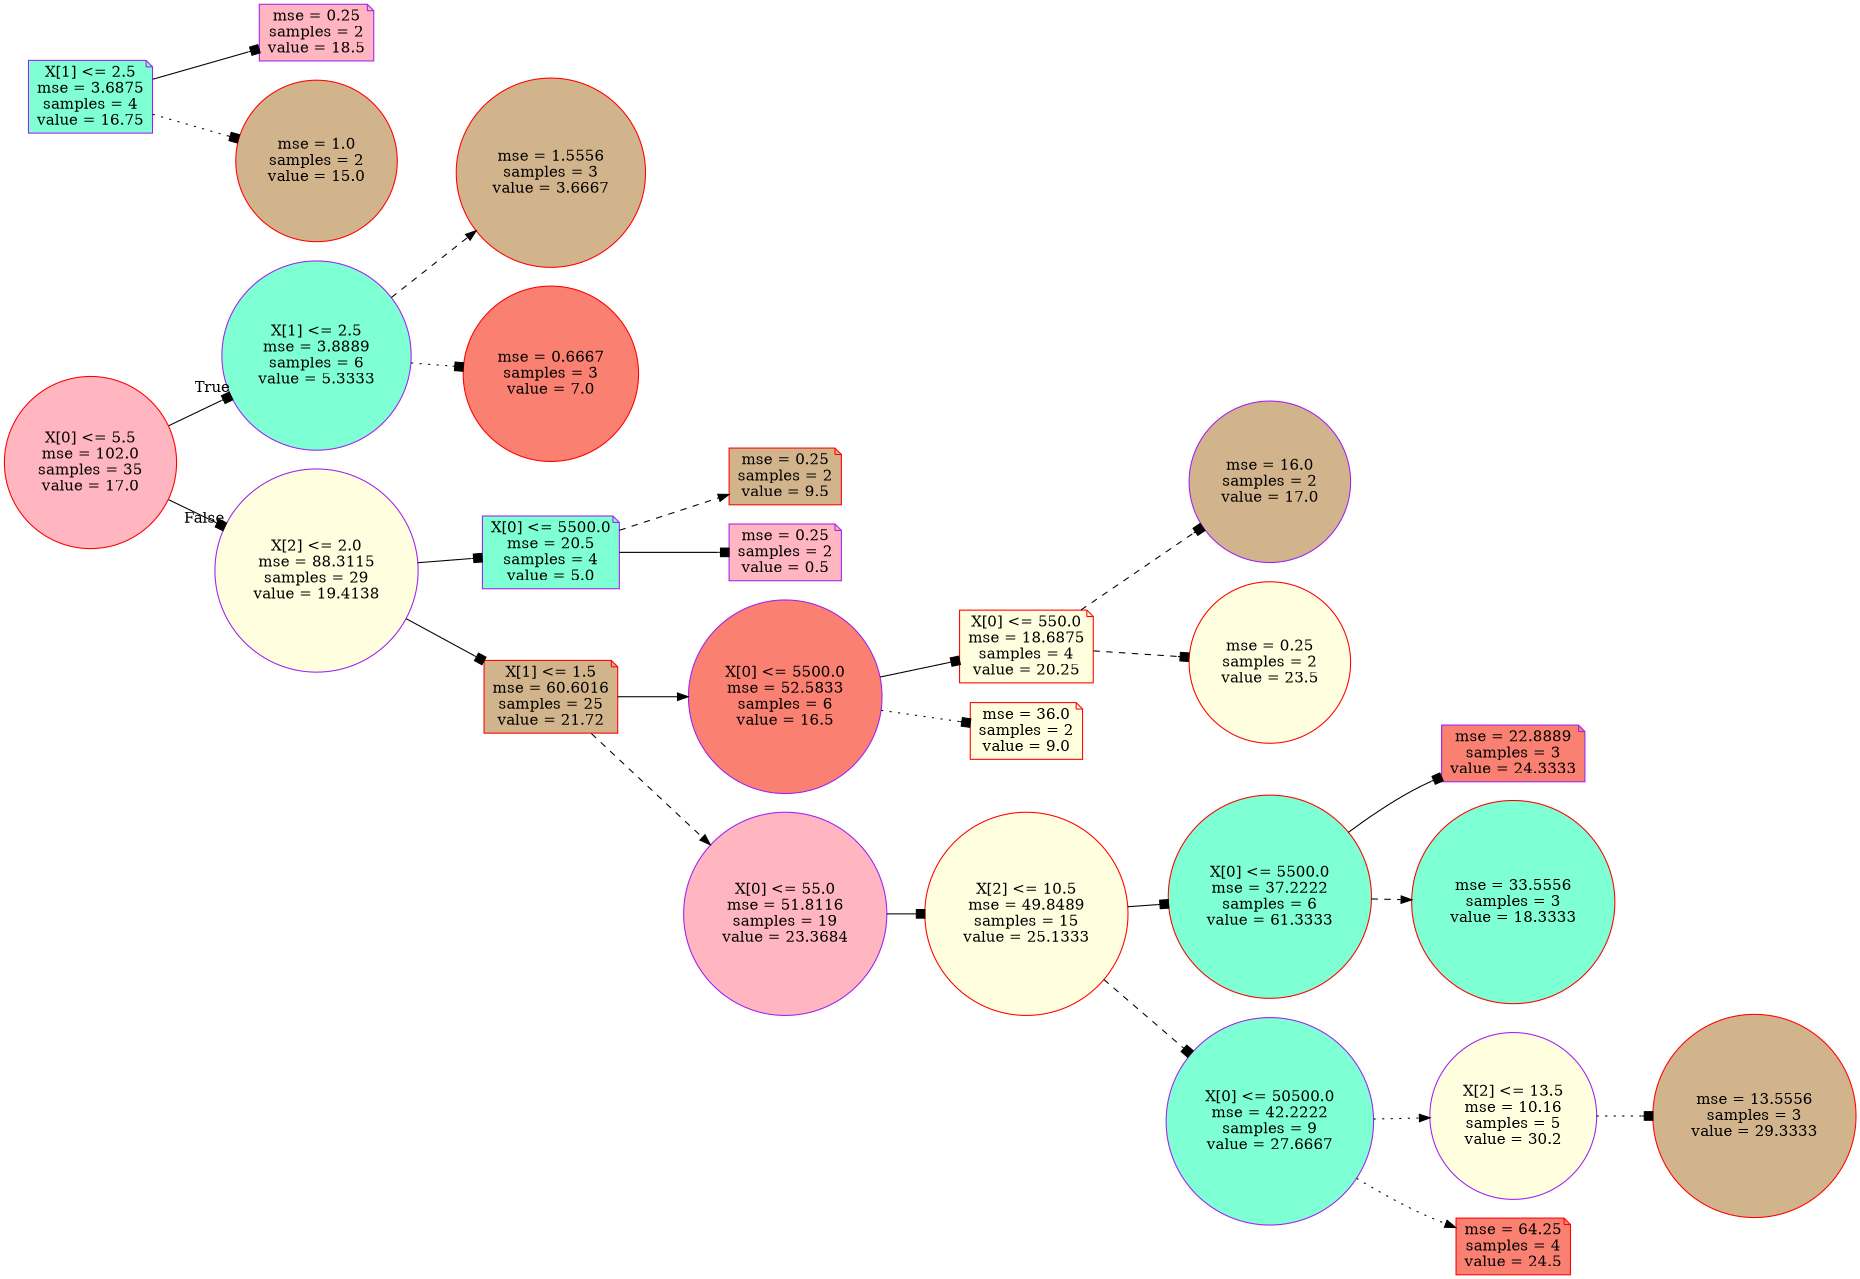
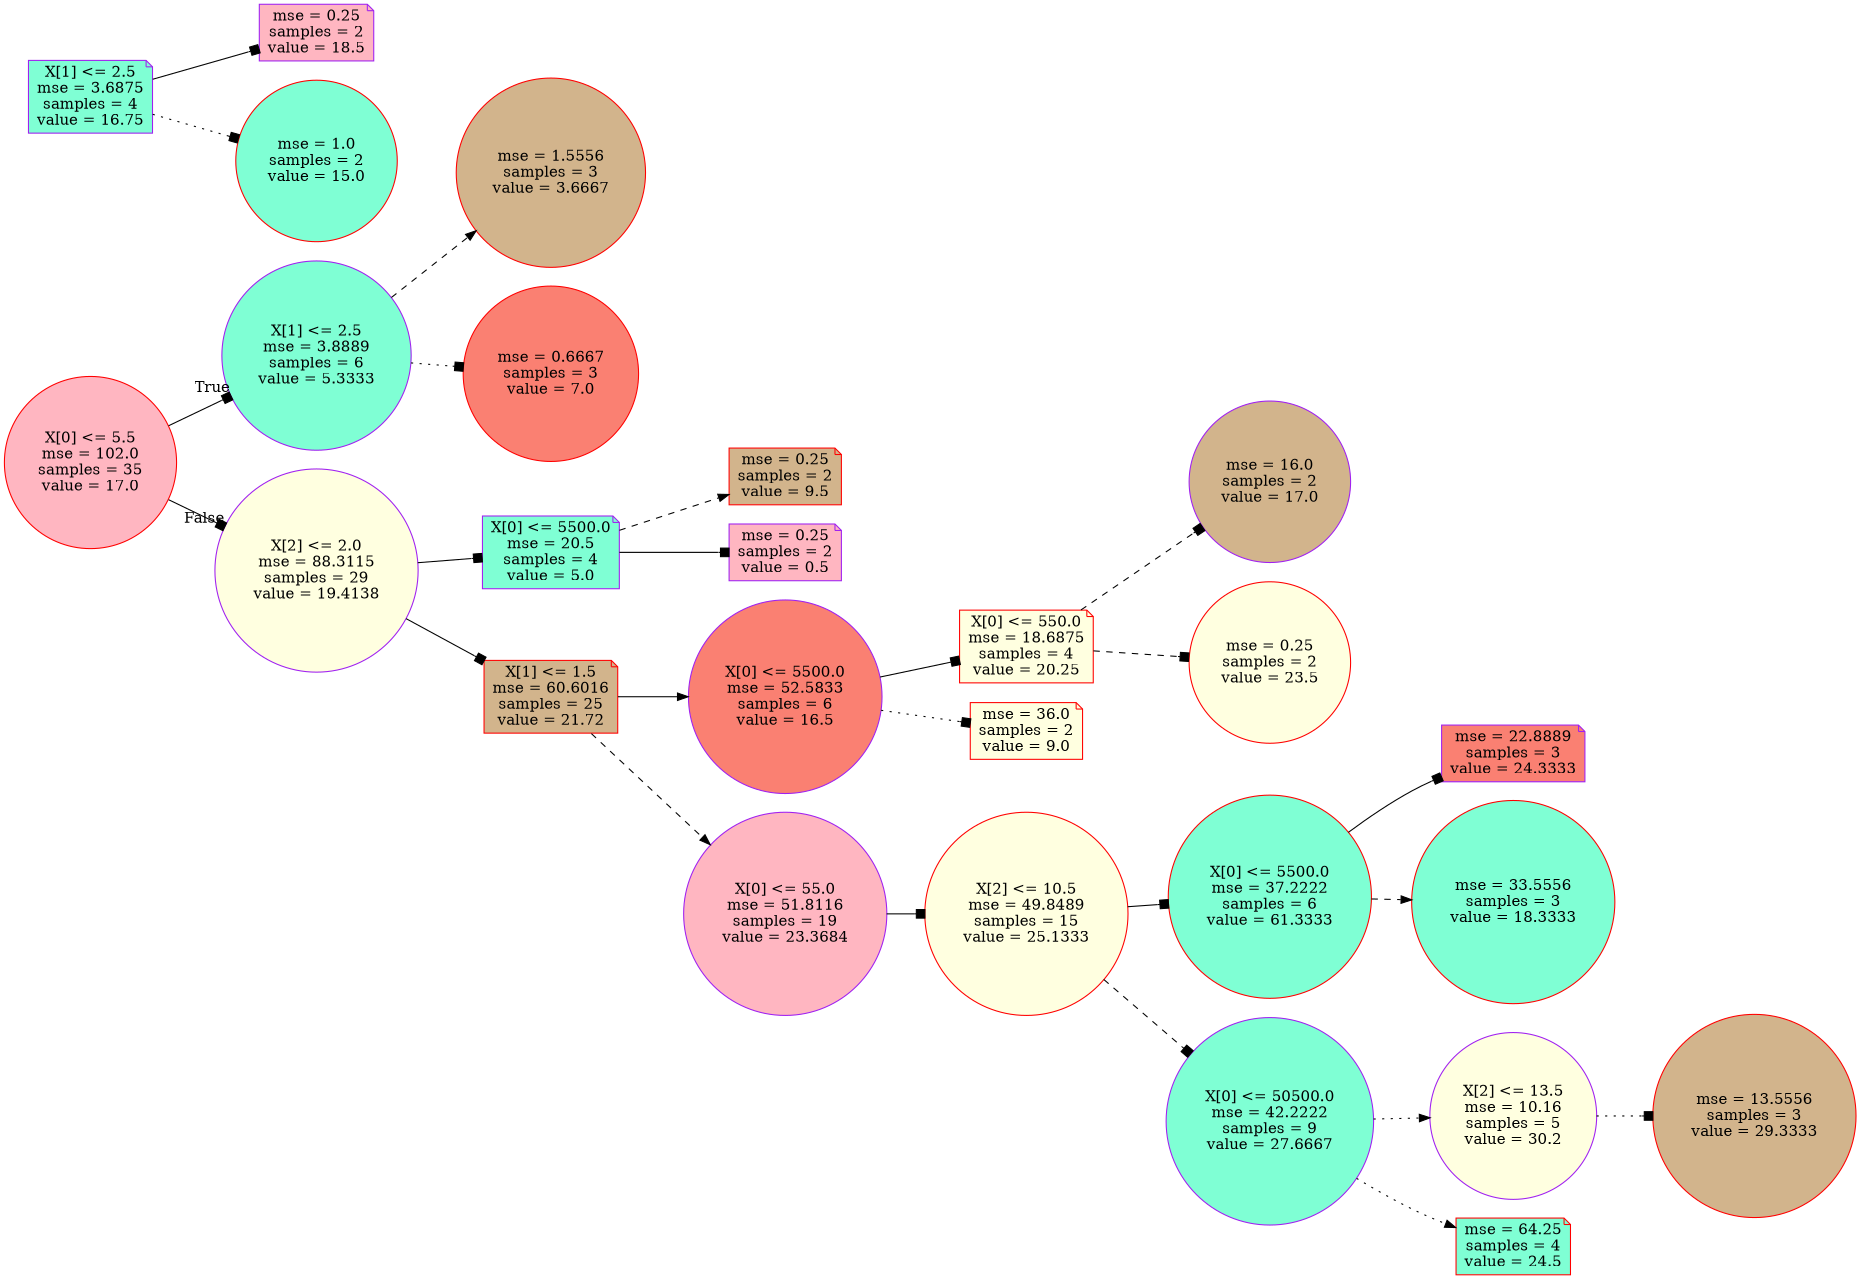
node "mse = 1.0 samples = 2 value = 15.0": fillcolor tan -> aquamarine
node "mse = 64.25 samples = 4 value = 24.5": fillcolor salmon -> aquamarine
